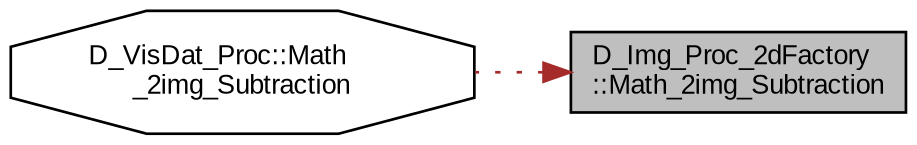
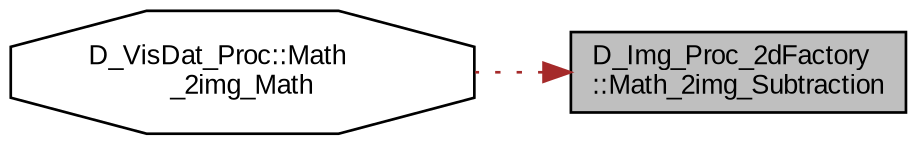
node "D_VisDat_Proc::Math _2img_Subtraction": label "D_VisDat_Proc::Math _2img_Subtraction" -> "D_VisDat_Proc::Math _2img_Math"
